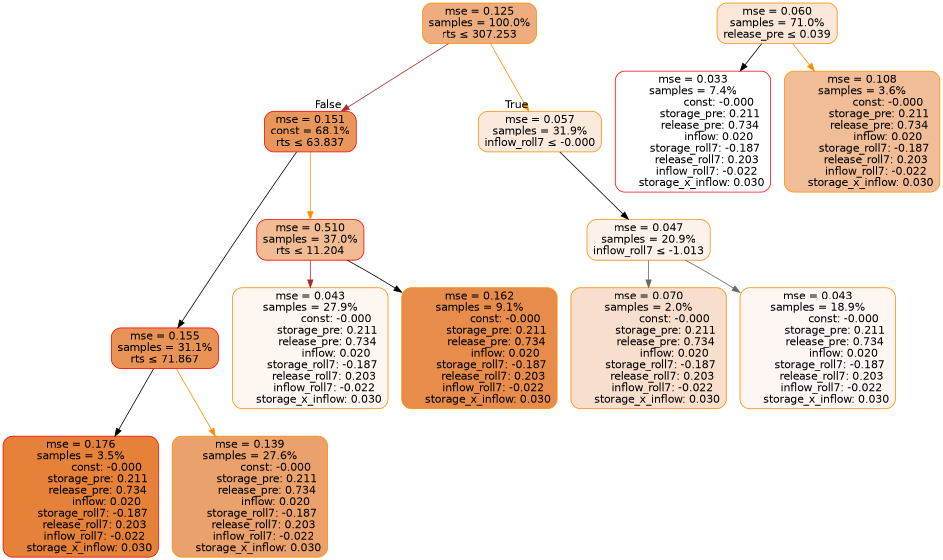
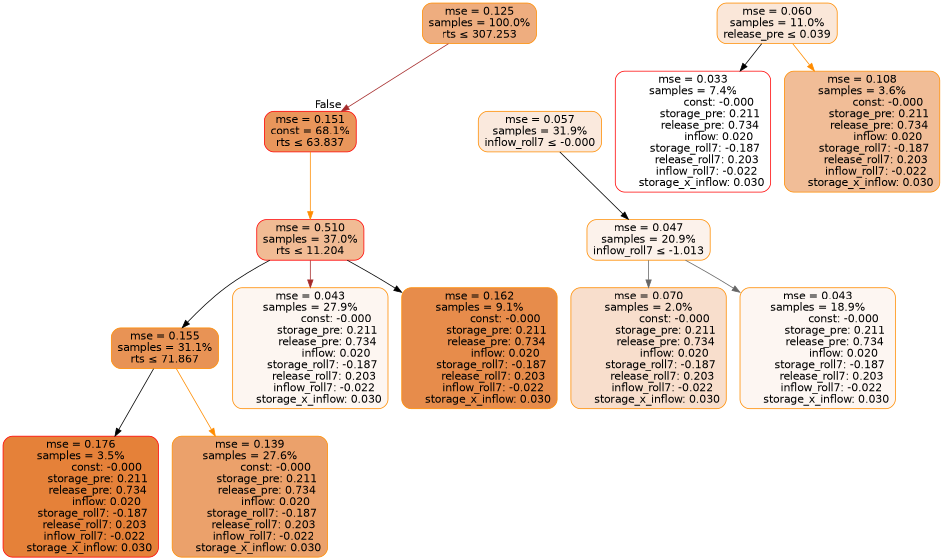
node "mse = 0.060 samples = 71.0% release_pre ≤ 0.039": label "mse = 0.060 samples = 71.0% release_pre ≤ 0.039" -> "mse = 0.060 samples = 11.0% release_pre ≤ 0.039"
edge "mse = 0.125 samples = 100.0% rts ≤ 307.253" -> "mse = 0.057 samples = 31.9% inflow_roll7 ≤ -0.000": removed
edge "mse = 0.151 const = 68.1% rts ≤ 63.837" -> "mse = 0.155 samples = 31.1% rts ≤ 71.867": now "mse = 0.510 samples = 37.0% rts ≤ 11.204" -> "mse = 0.155 samples = 31.1% rts ≤ 71.867"
node "mse = 0.155 samples = 31.1% rts ≤ 71.867": color red -> darkorange
